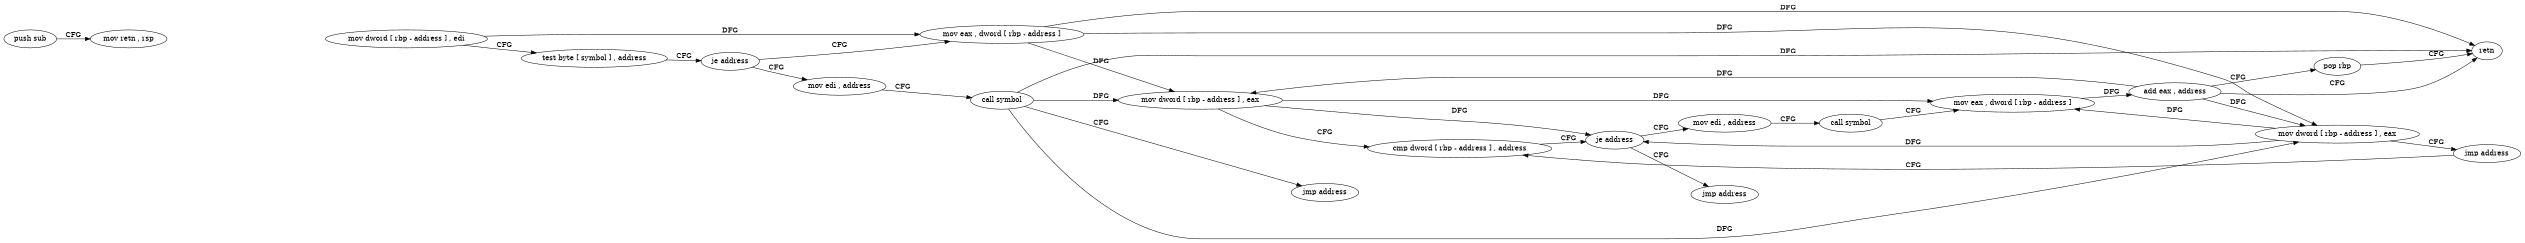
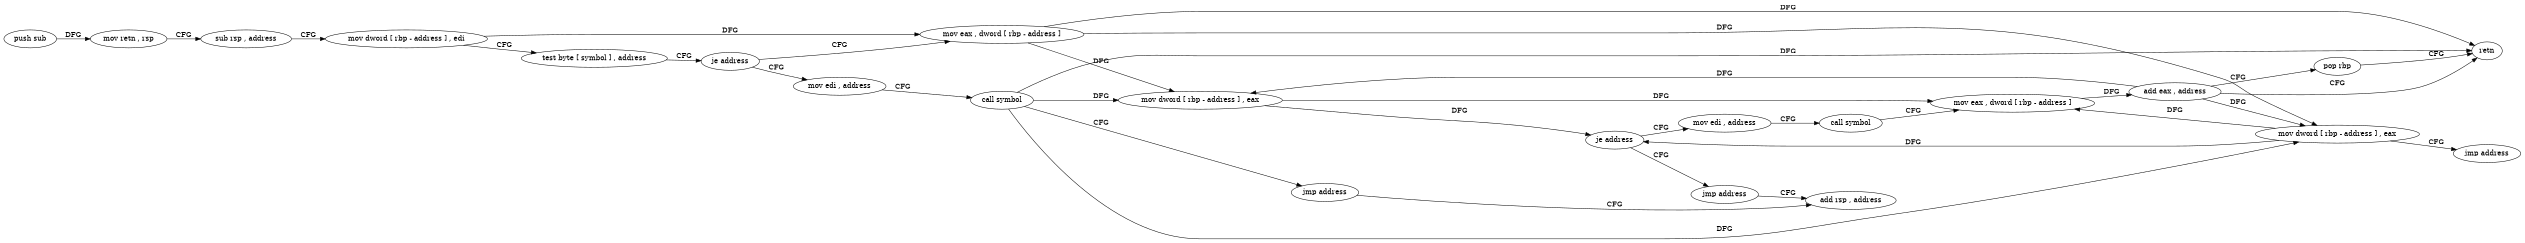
edge "push sub" -> "mov retn , rsp": label "CFG" -> "DFG"
node "sub rsp , address": added
node "cmp dword [ rbp - address ] , address": removed
node "add rsp , address": added
